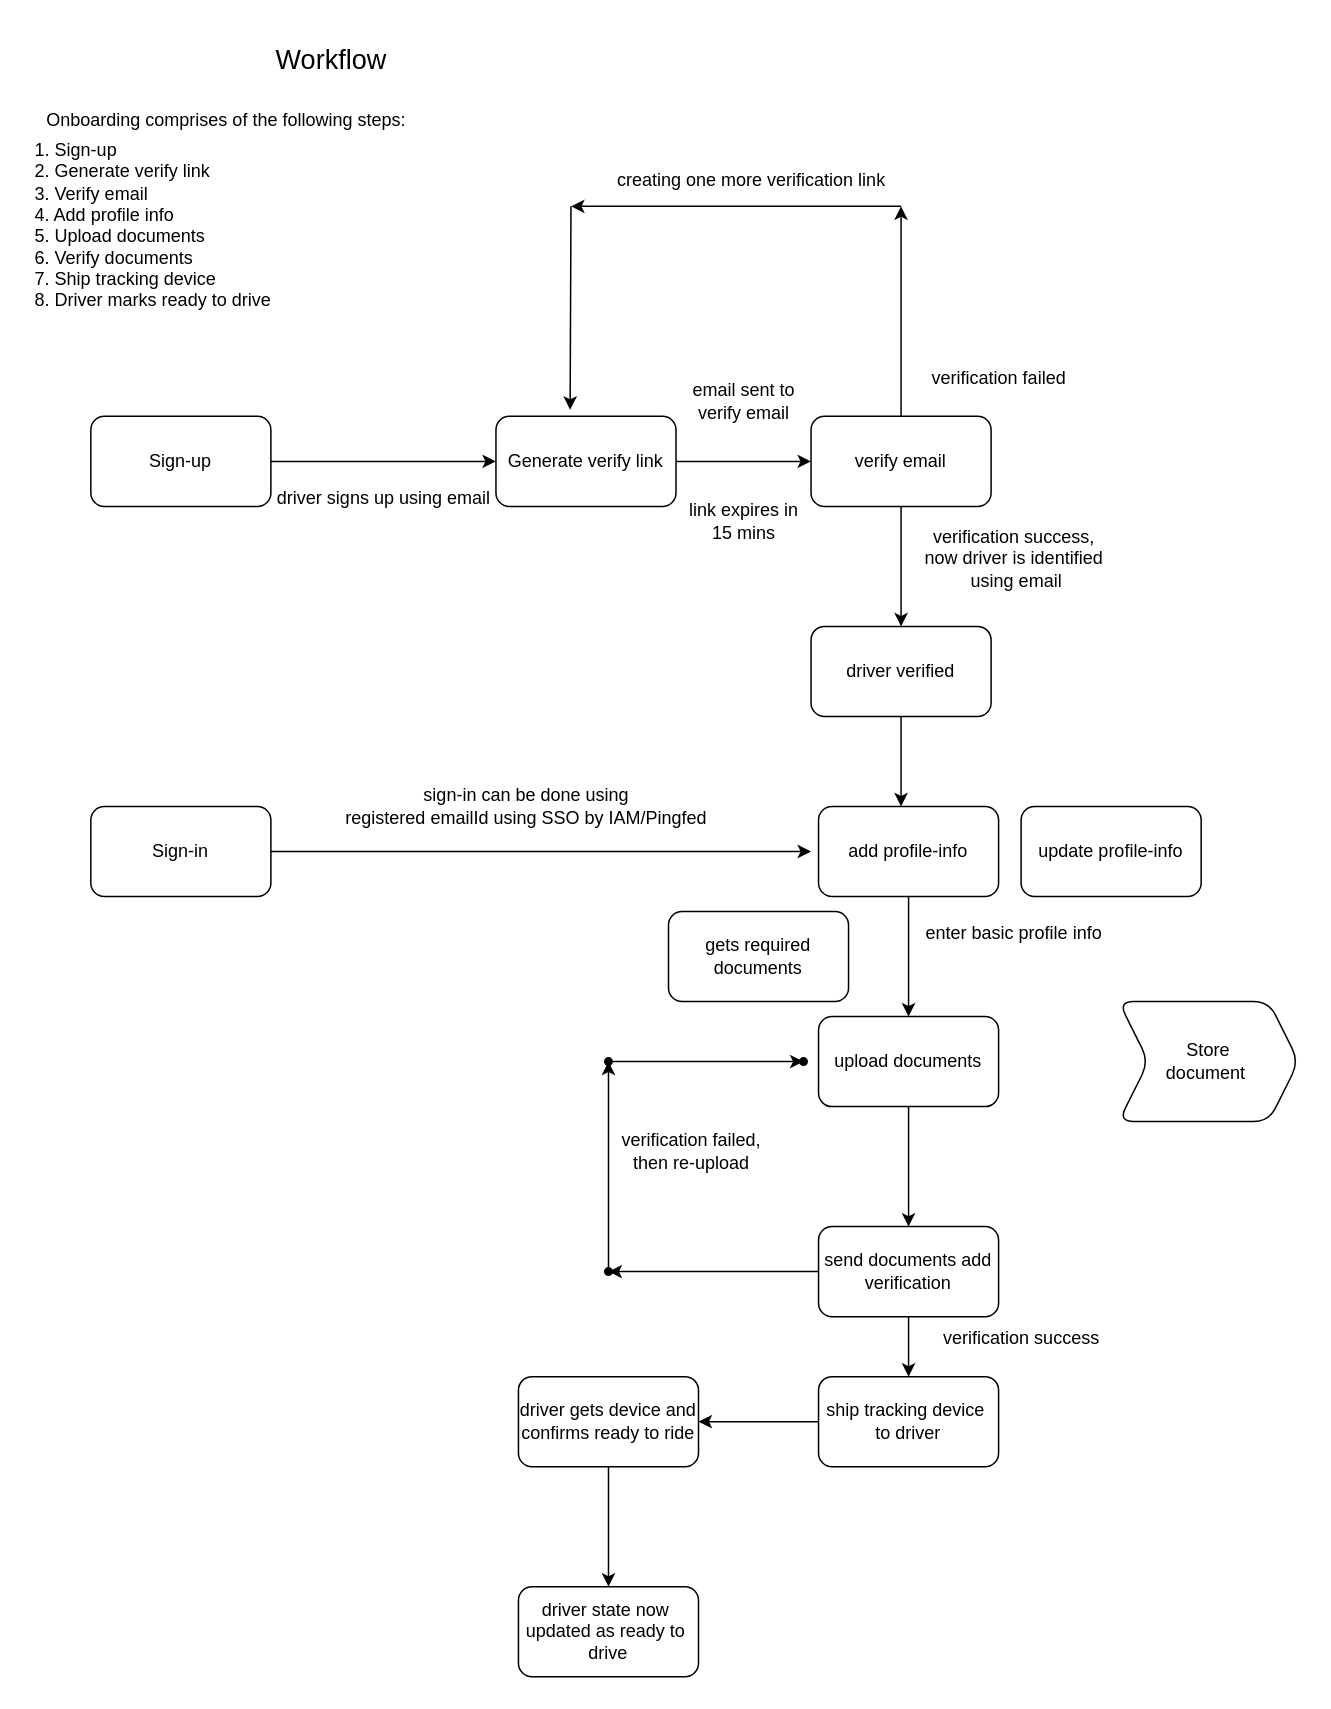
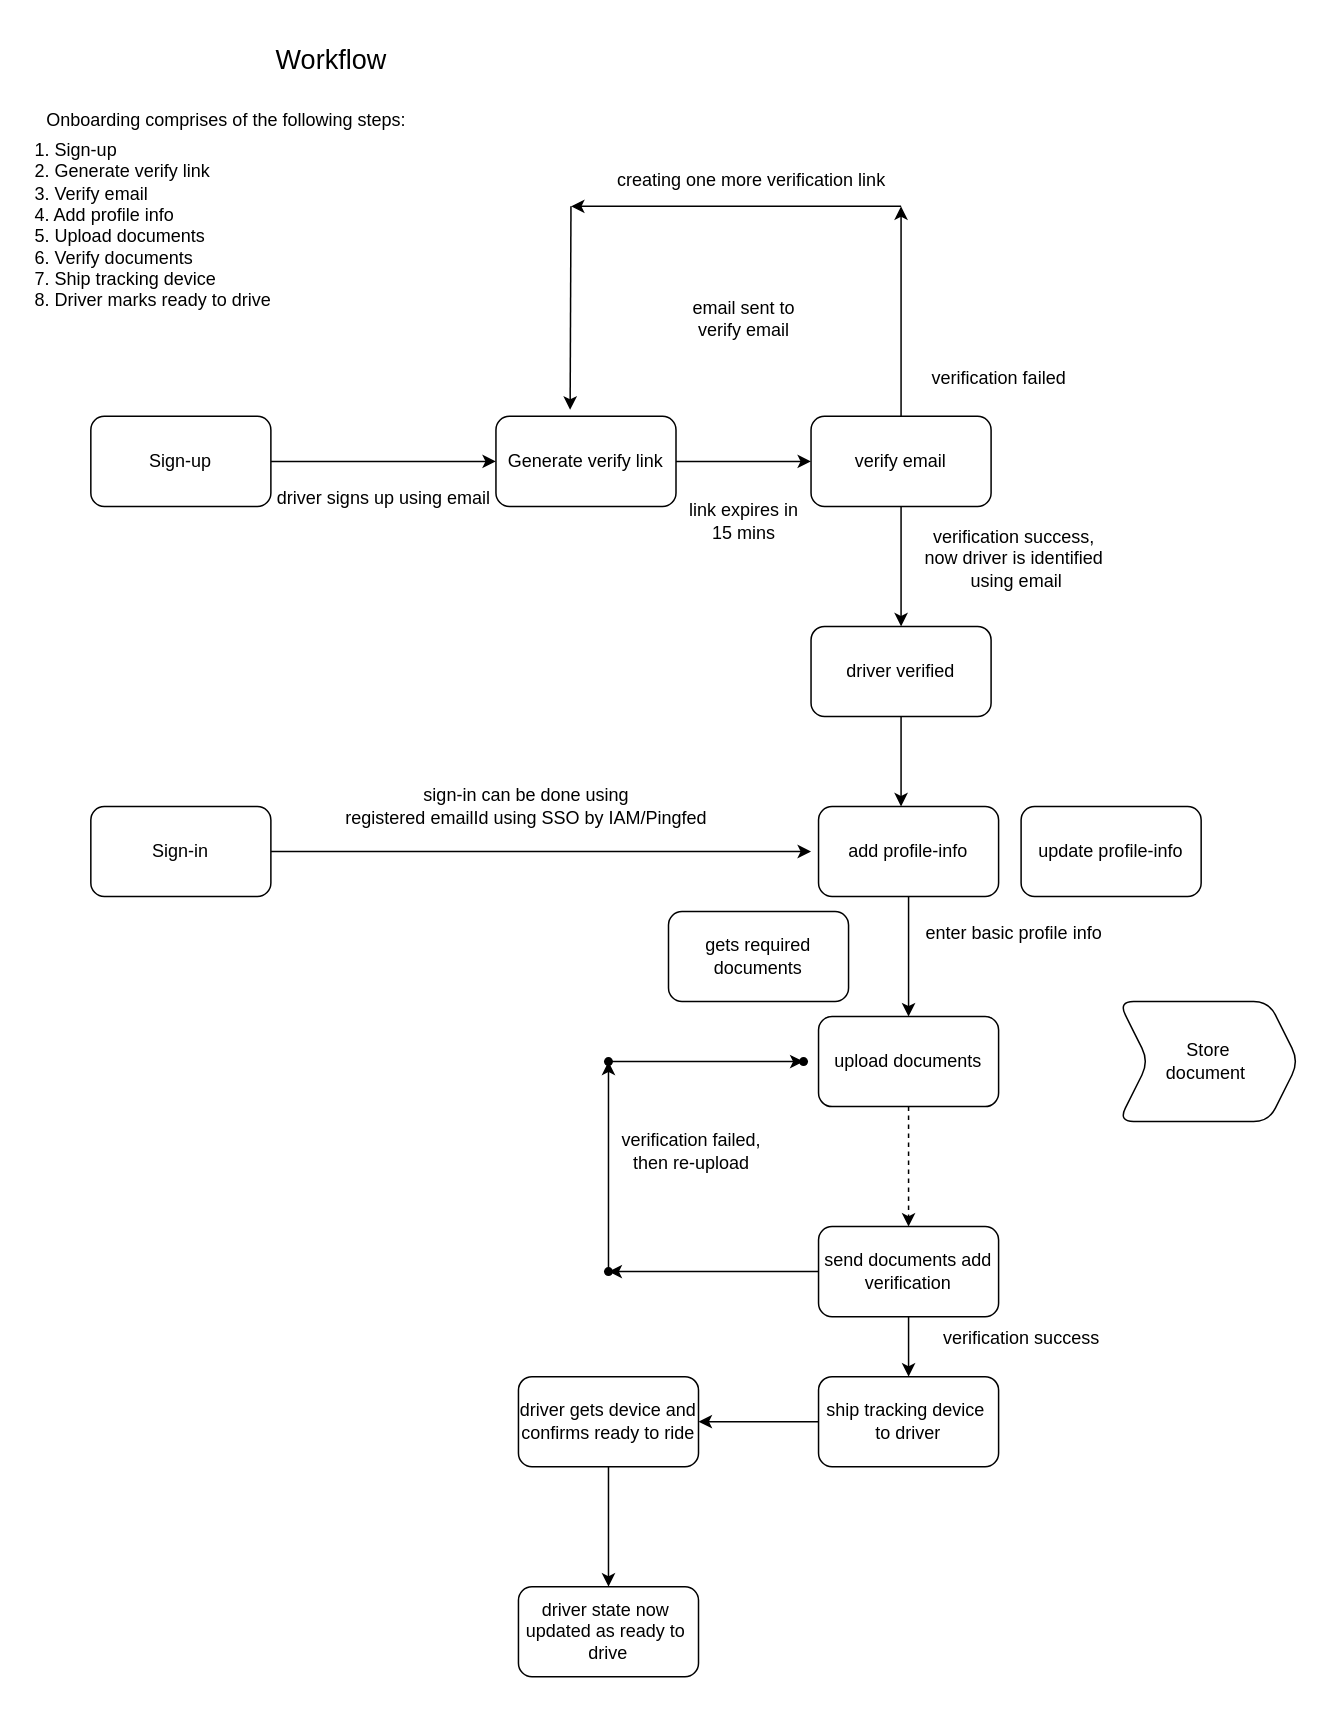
node "email sent to verify email": moved (743, 401) -> (743, 319)
edge "upload documents" -> "send documents add verification": style solid -> dashed
